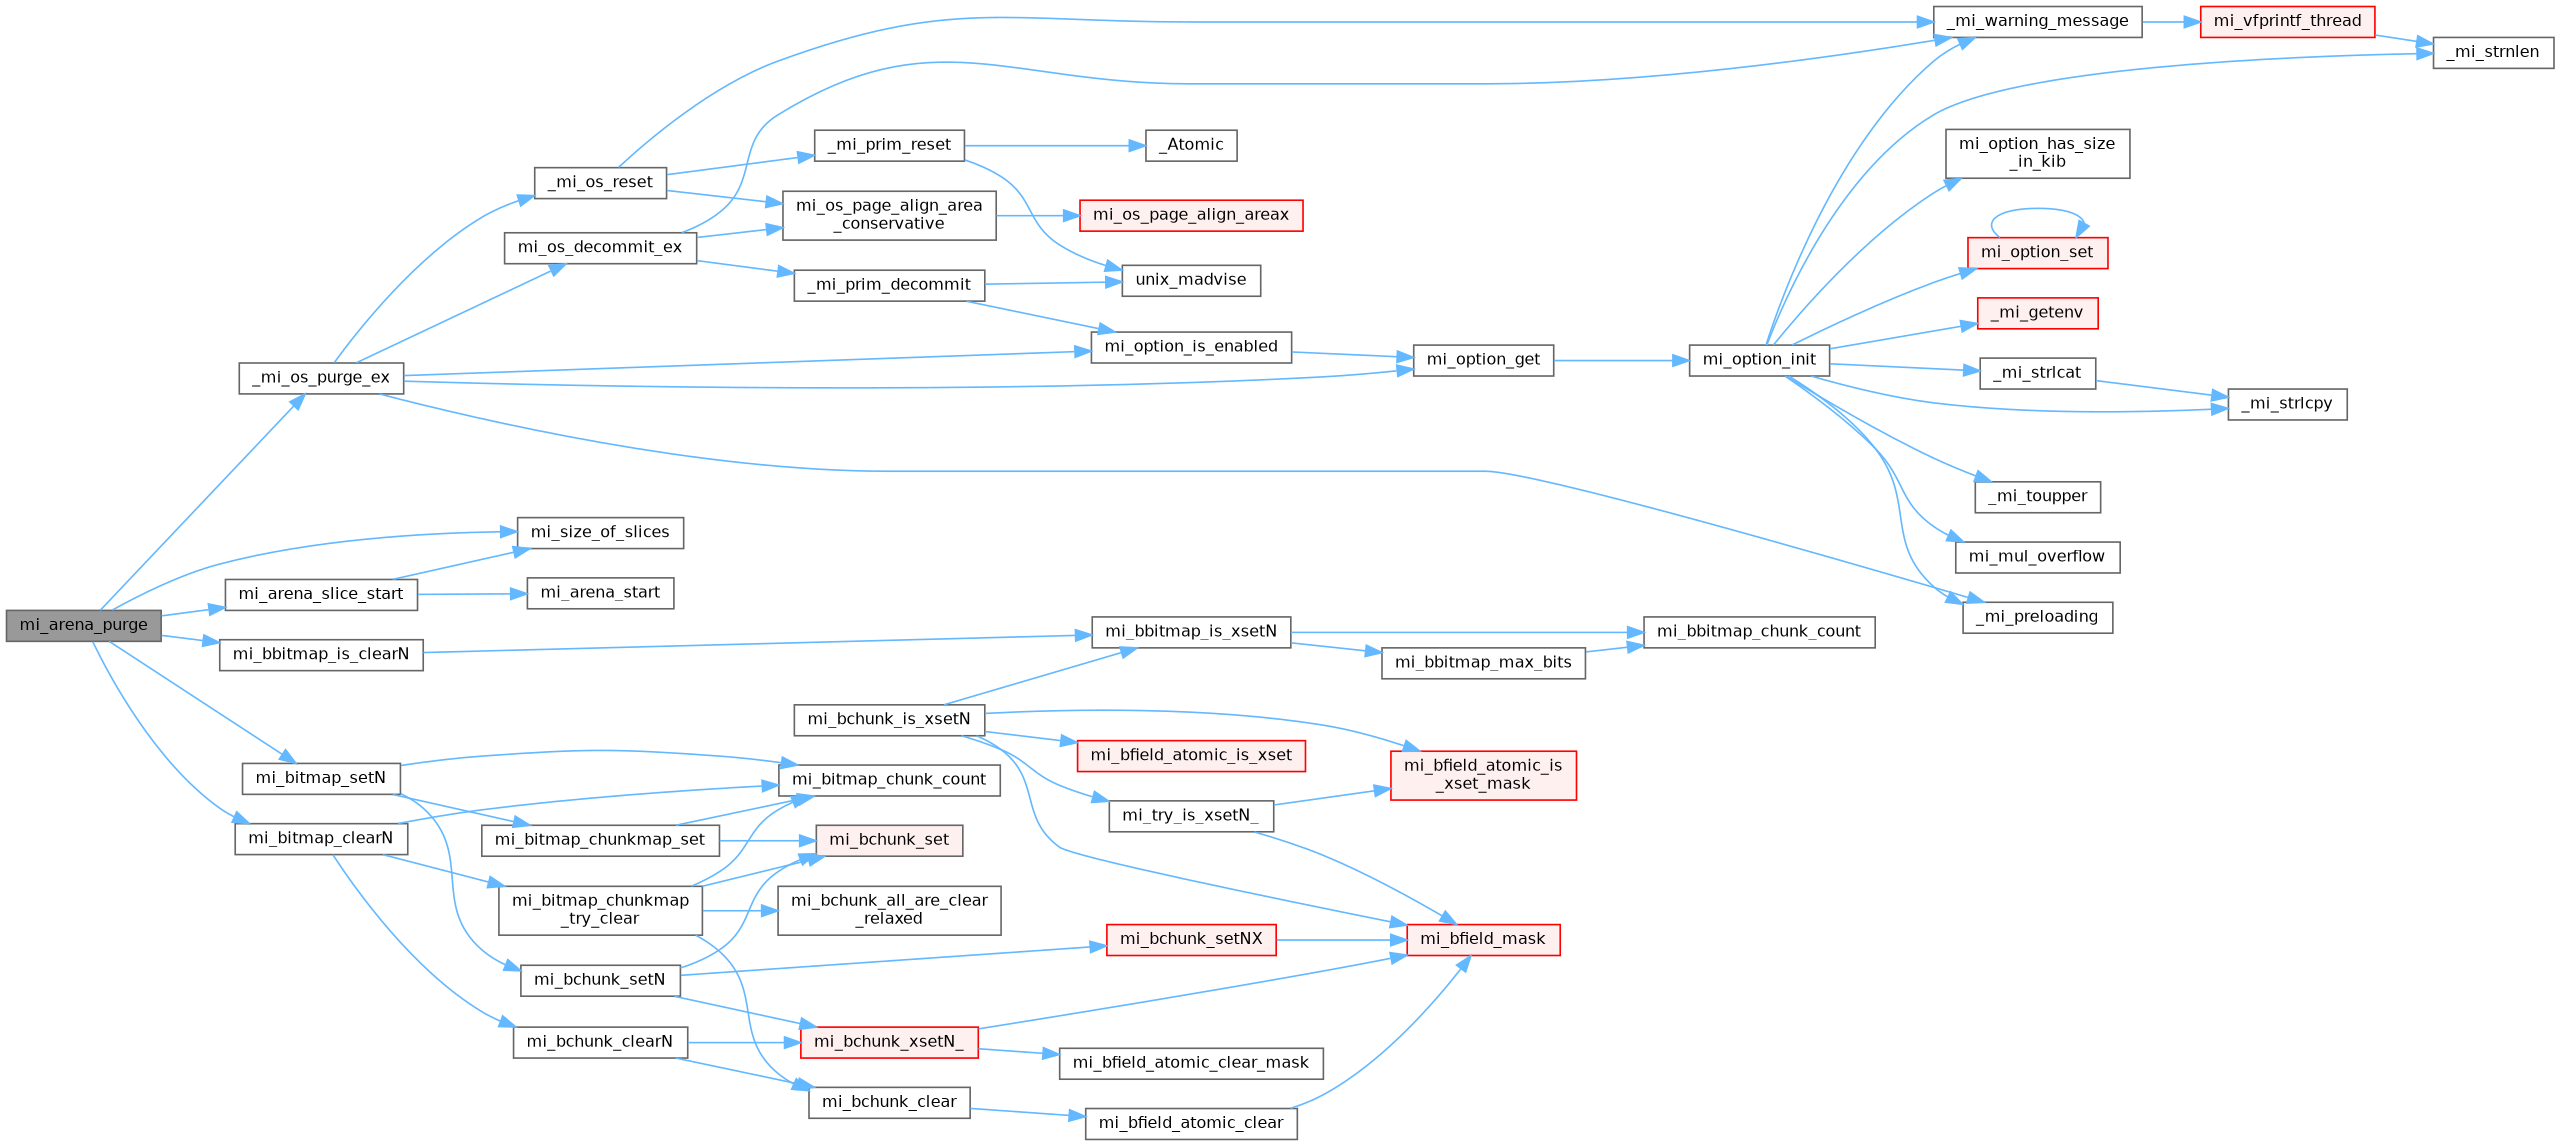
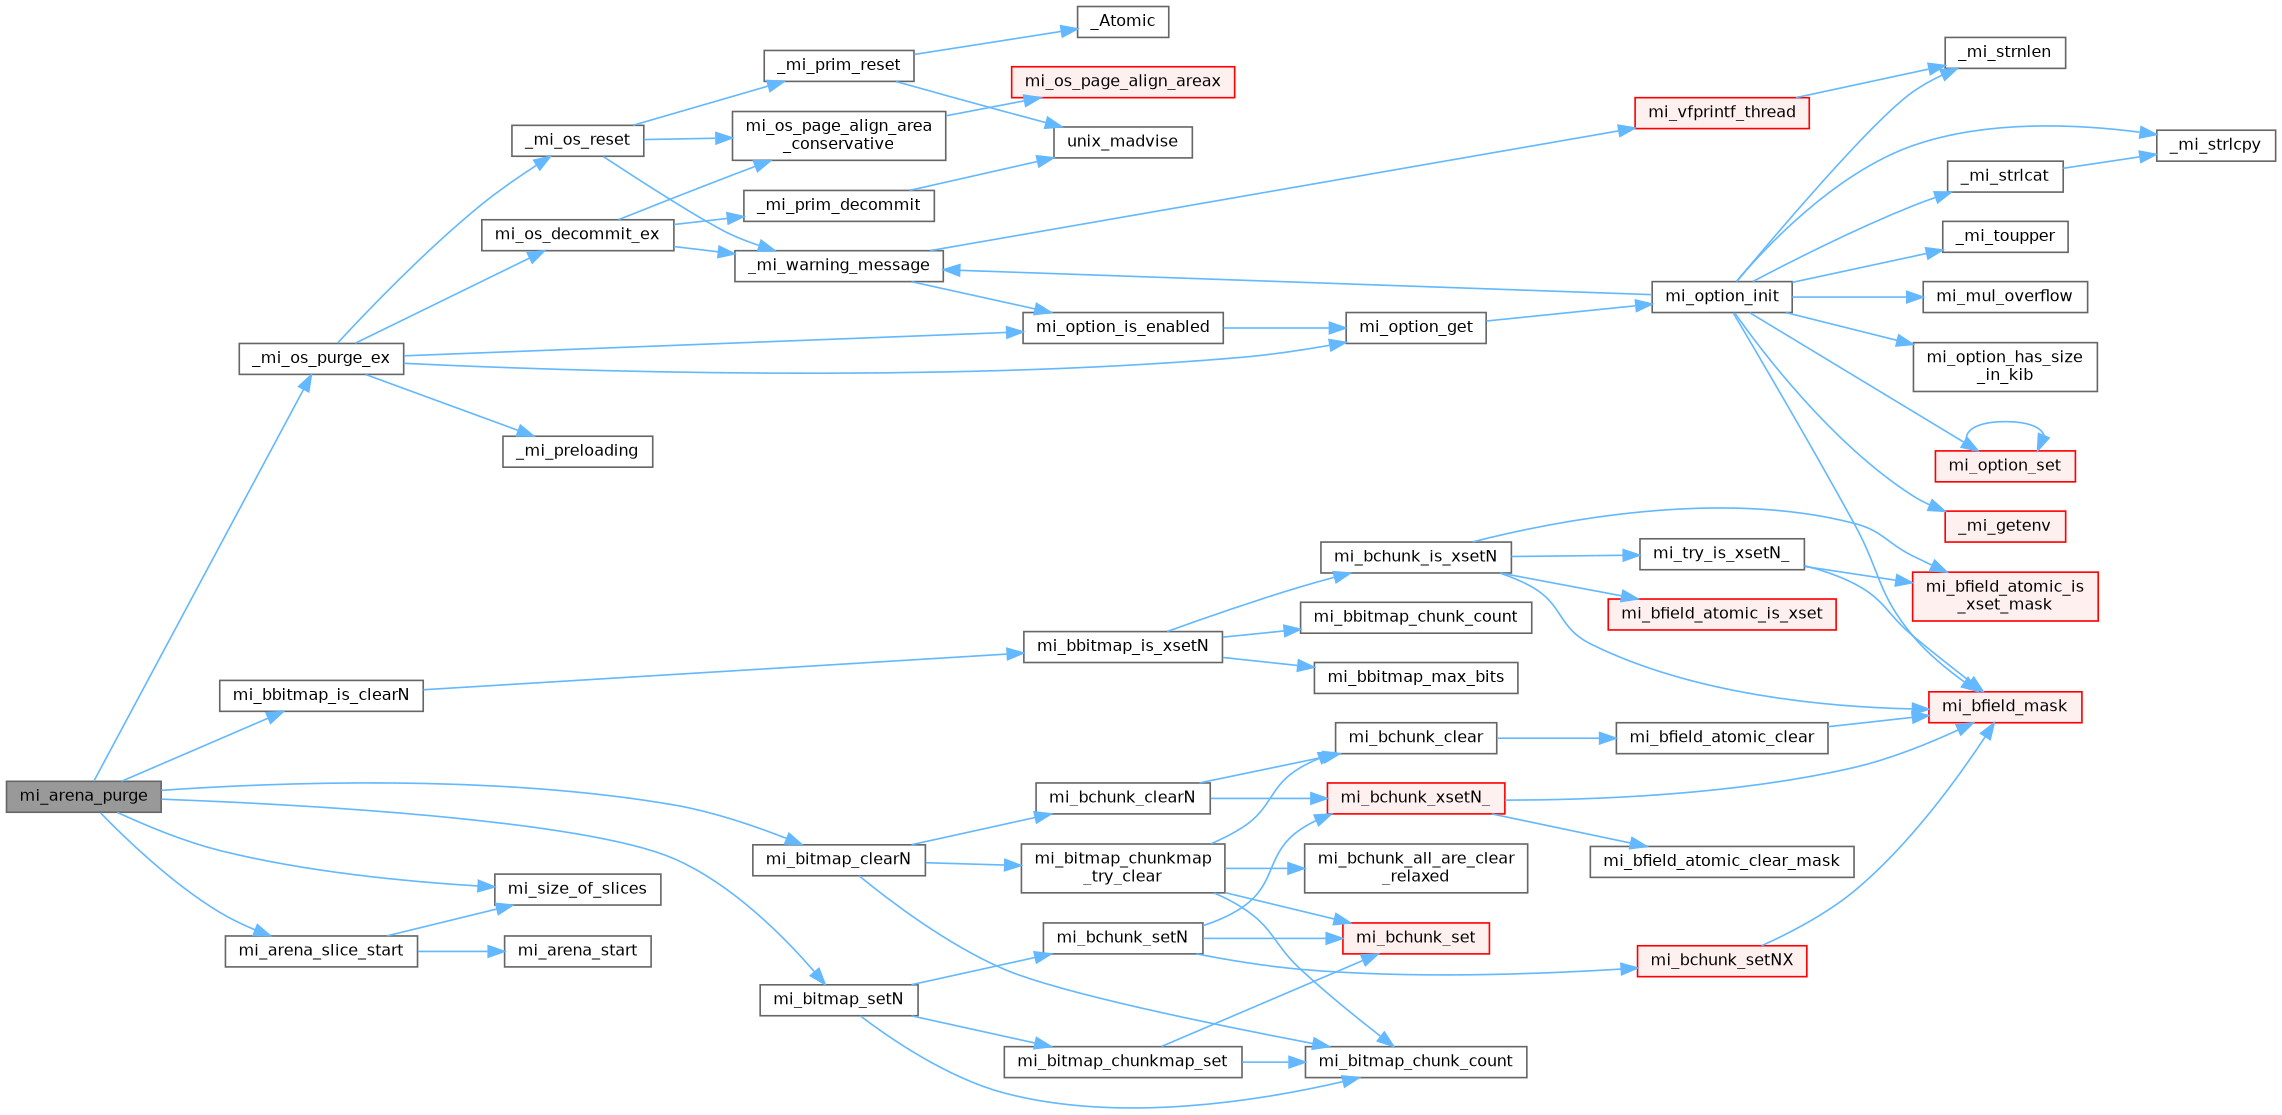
edge "_mi_prim_decommit" -> "mi_option_is_enabled": now "_mi_warning_message" -> "mi_option_is_enabled"
edge "mi_option_init" -> "_mi_preloading": now "mi_option_init" -> "mi_bfield_mask"
edge "mi_bbitmap_max_bits" -> "mi_bbitmap_chunk_count": removed
edge "mi_bchunk_is_xsetN" -> "mi_bbitmap_is_xsetN": reversed
node "mi_bchunk_set": color grey40 -> red
